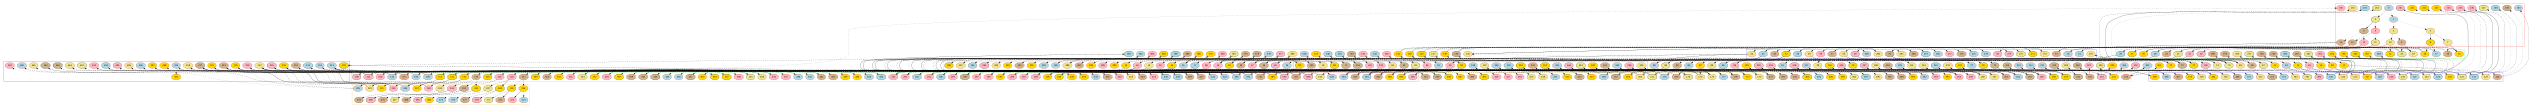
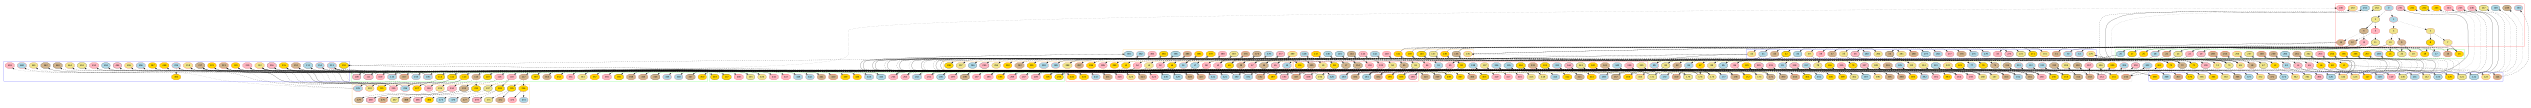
node "64": fillcolor gold -> lightpink
